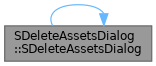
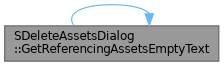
node "SDeleteAssetsDialog ::SDeleteAssetsDialog": label "SDeleteAssetsDialog ::SDeleteAssetsDialog" -> "SDeleteAssetsDialog ::GetReferencingAssetsEmptyText"
